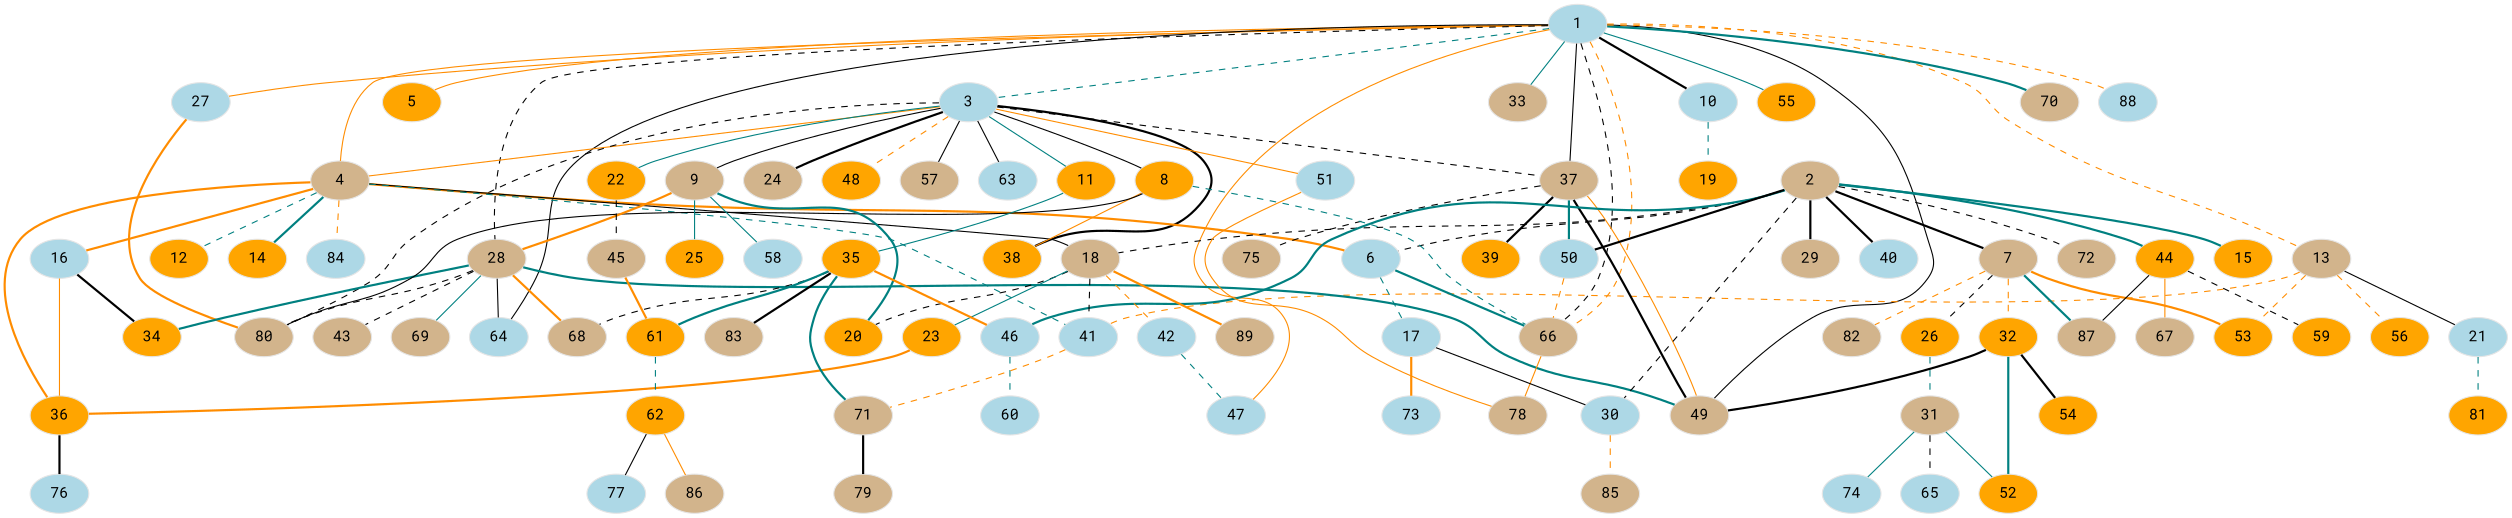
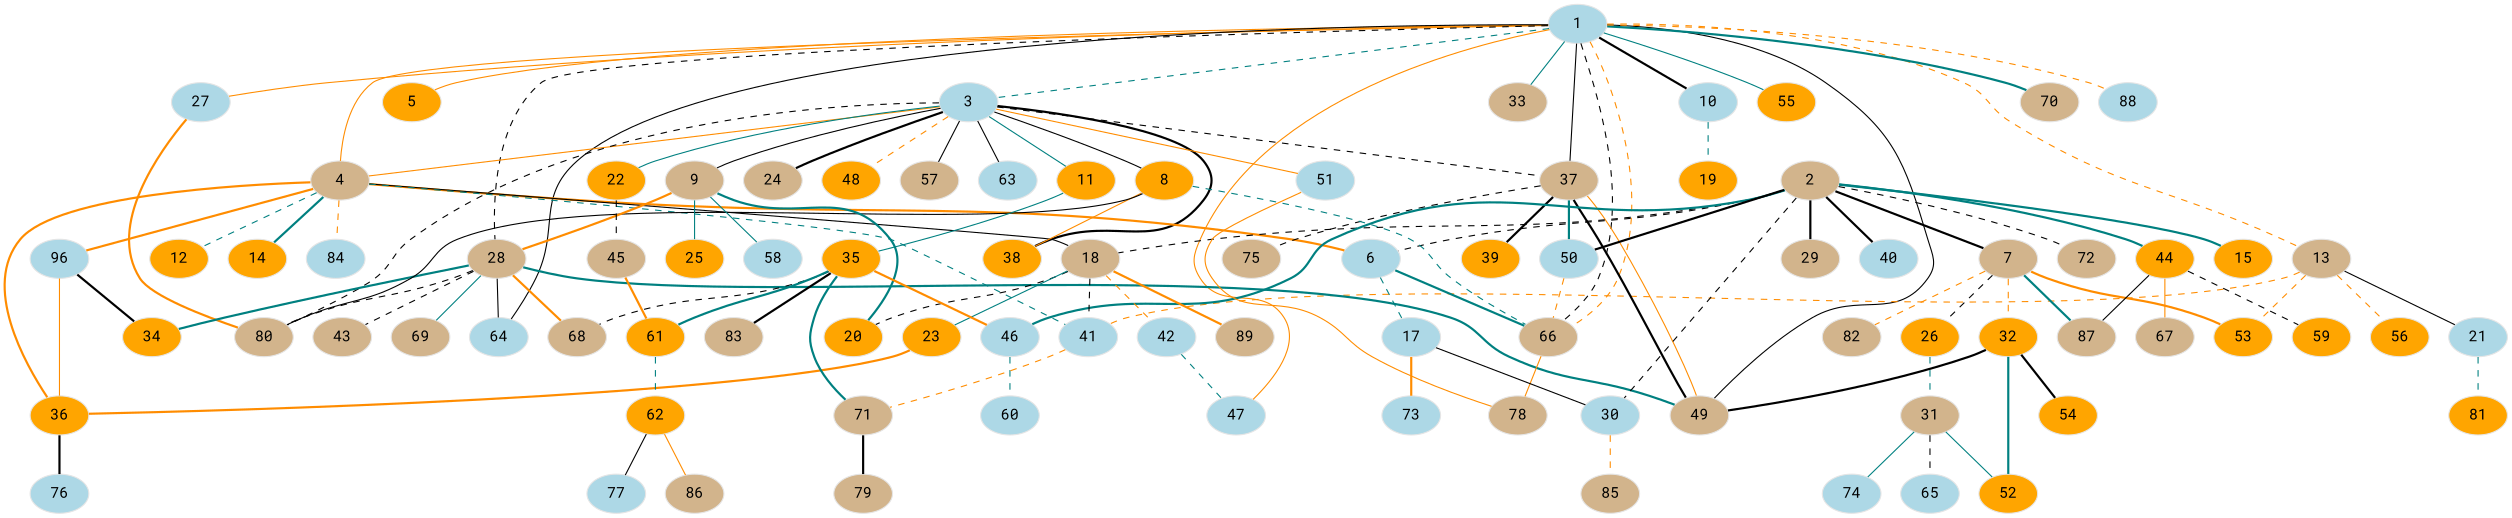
node "16": label "16" -> "96"
